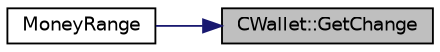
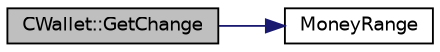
edge "MoneyRange" -> "CWallet::GetChange": reversed
